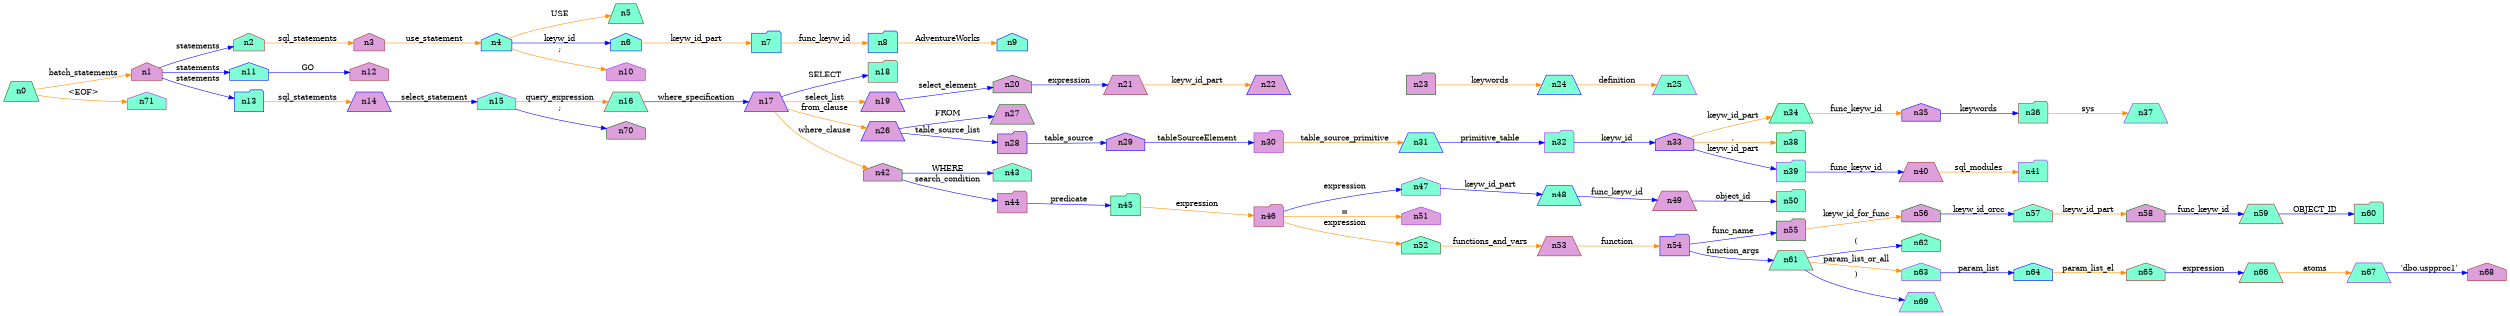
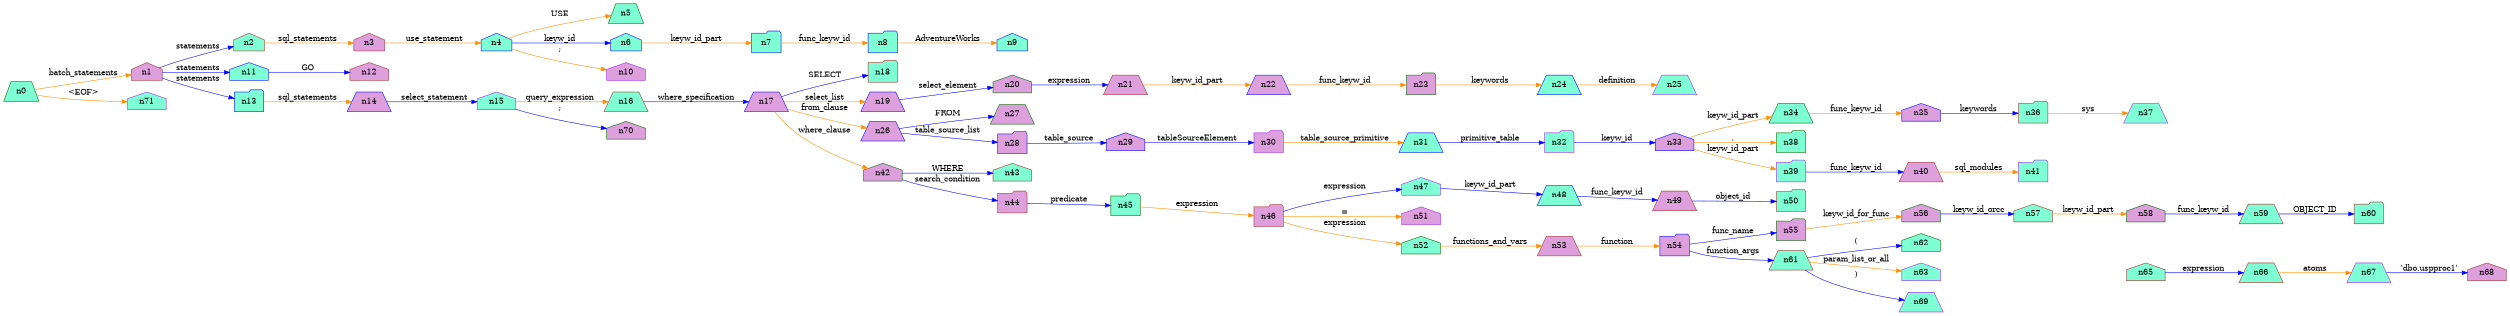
edge "n22" -> "n23": added, label "func_keyw_id"
edge "n33" -> "n39": color blue -> darkorange
node "n64": removed
